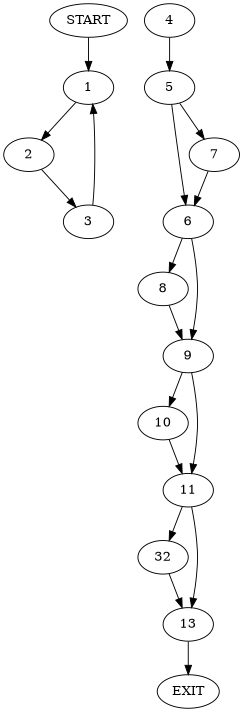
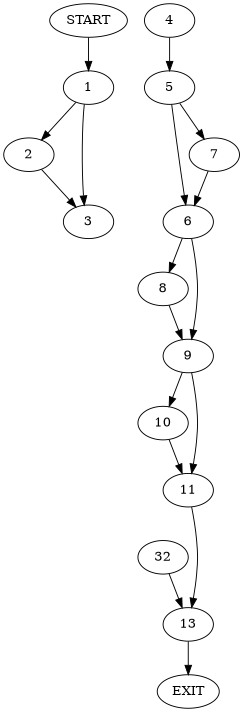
edge "3" -> "1": reversed
edge "11" -> "32": removed
